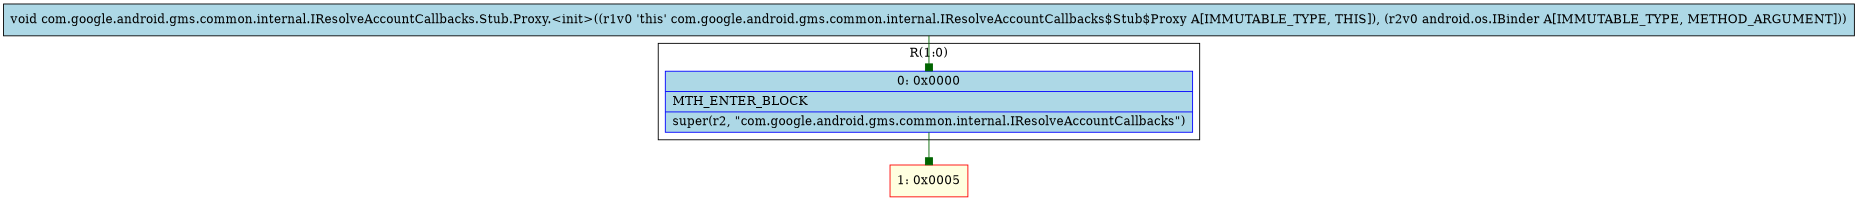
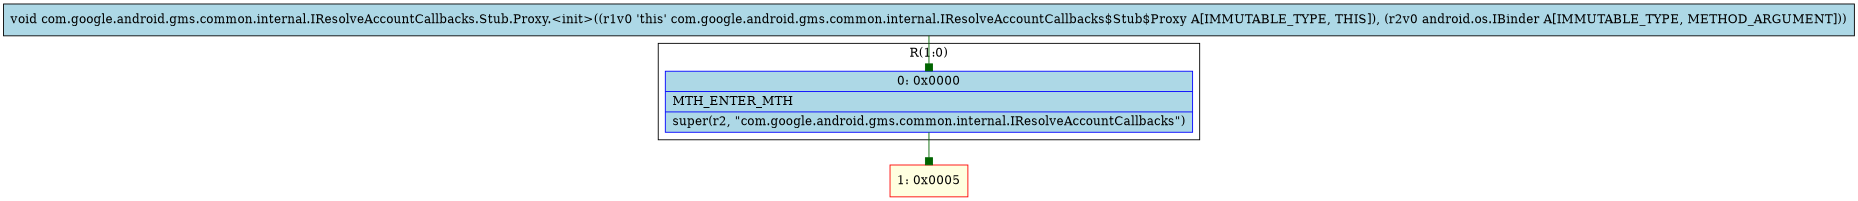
node "0: 0x0000": text "MTH_ENTER_BLOCK" -> "MTH_ENTER_MTH"
